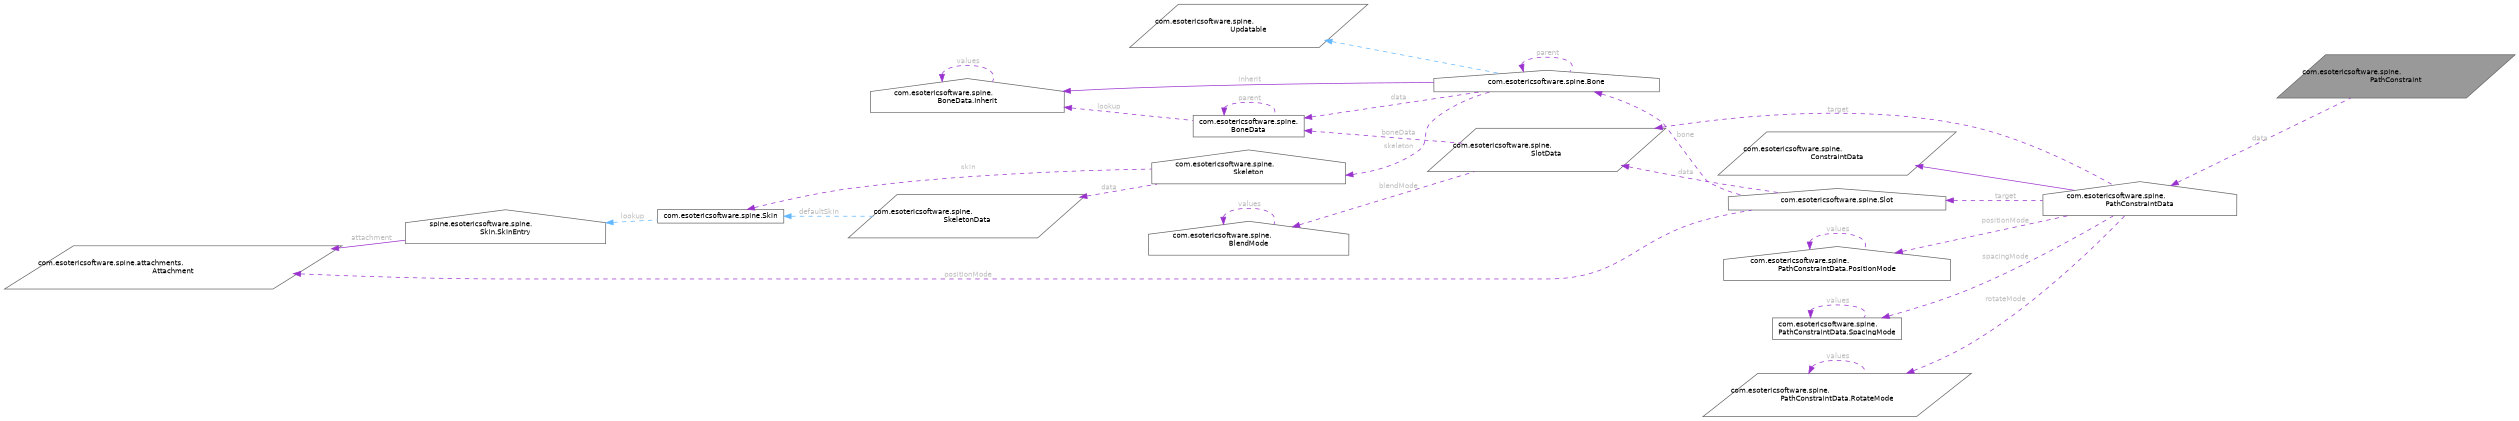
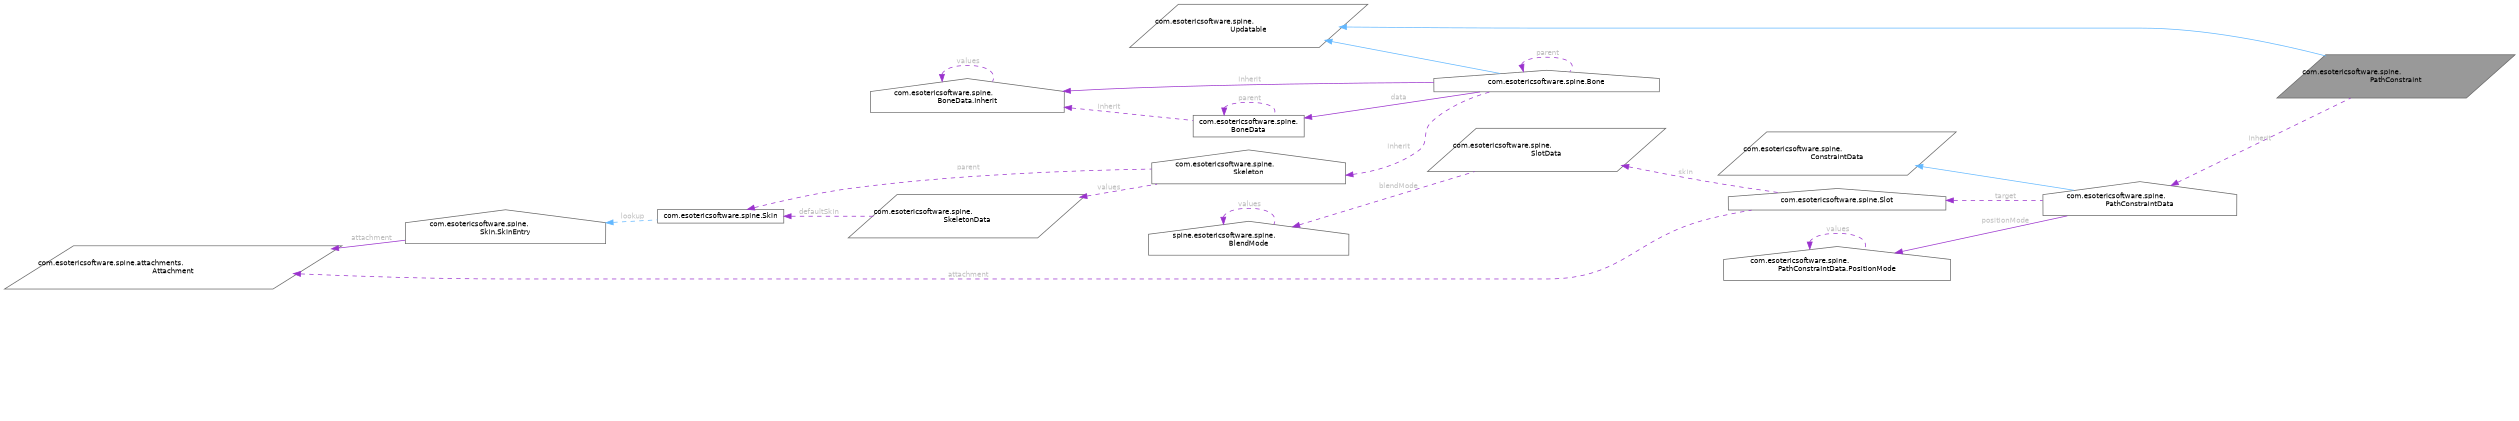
edge "com.esotericsoftware.spine. PathConstraint" -> "com.esotericsoftware.spine. Updatable": added
edge "com.esotericsoftware.spine.Bone" -> "com.esotericsoftware.spine. Updatable": style dashed -> solid
edge "com.esotericsoftware.spine.Bone" -> "com.esotericsoftware.spine. BoneData": style dashed -> solid
edge "com.esotericsoftware.spine. BoneData" -> "com.esotericsoftware.spine. BoneData.Inherit": label " lookup" -> " inherit"
edge "com.esotericsoftware.spine. PathConstraintData" -> "com.esotericsoftware.spine. SlotData": removed, label "target"
edge "com.esotericsoftware.spine. SlotData" -> "com.esotericsoftware.spine. BoneData": removed, label "boneData"
edge "com.esotericsoftware.spine. PathConstraint" -> "com.esotericsoftware.spine. PathConstraintData": label " data" -> " inherit"
edge "com.esotericsoftware.spine.Slot" -> "com.esotericsoftware.spine.Bone": removed, label "bone"
edge "com.esotericsoftware.spine.Bone" -> "com.esotericsoftware.spine. Skeleton": label " skeleton" -> " inherit"
edge "com.esotericsoftware.spine. Skeleton" -> "com.esotericsoftware.spine.Skin": label " skin" -> " parent"
edge "com.esotericsoftware.spine.Slot" -> "com.esotericsoftware.spine. SlotData": label " data" -> " skin"
edge "com.esotericsoftware.spine. PathConstraintData" -> "com.esotericsoftware.spine. ConstraintData": color darkorchid3 -> steelblue1
edge "com.esotericsoftware.spine. Skeleton" -> "com.esotericsoftware.spine. SkeletonData": label " data" -> " values"
edge "com.esotericsoftware.spine. SkeletonData" -> "com.esotericsoftware.spine.Skin": color steelblue1 -> darkorchid3
node "spine.esotericsoftware.spine. Skin.SkinEntry": label "spine.esotericsoftware.spine. Skin.SkinEntry" -> "com.esotericsoftware.spine. Skin.SkinEntry"
edge "com.esotericsoftware.spine. PathConstraintData" -> "com.esotericsoftware.spine. PathConstraintData.PositionMode": style dashed -> solid
node "com.esotericsoftware.spine. BlendMode": label "com.esotericsoftware.spine. BlendMode" -> "spine.esotericsoftware.spine. BlendMode"
edge "com.esotericsoftware.spine.Slot" -> "com.esotericsoftware.spine.attachments. Attachment": label " positionMode" -> " attachment"
node "com.esotericsoftware.spine. PathConstraintData.SpacingMode": removed
node "com.esotericsoftware.spine. PathConstraintData.RotateMode": removed
